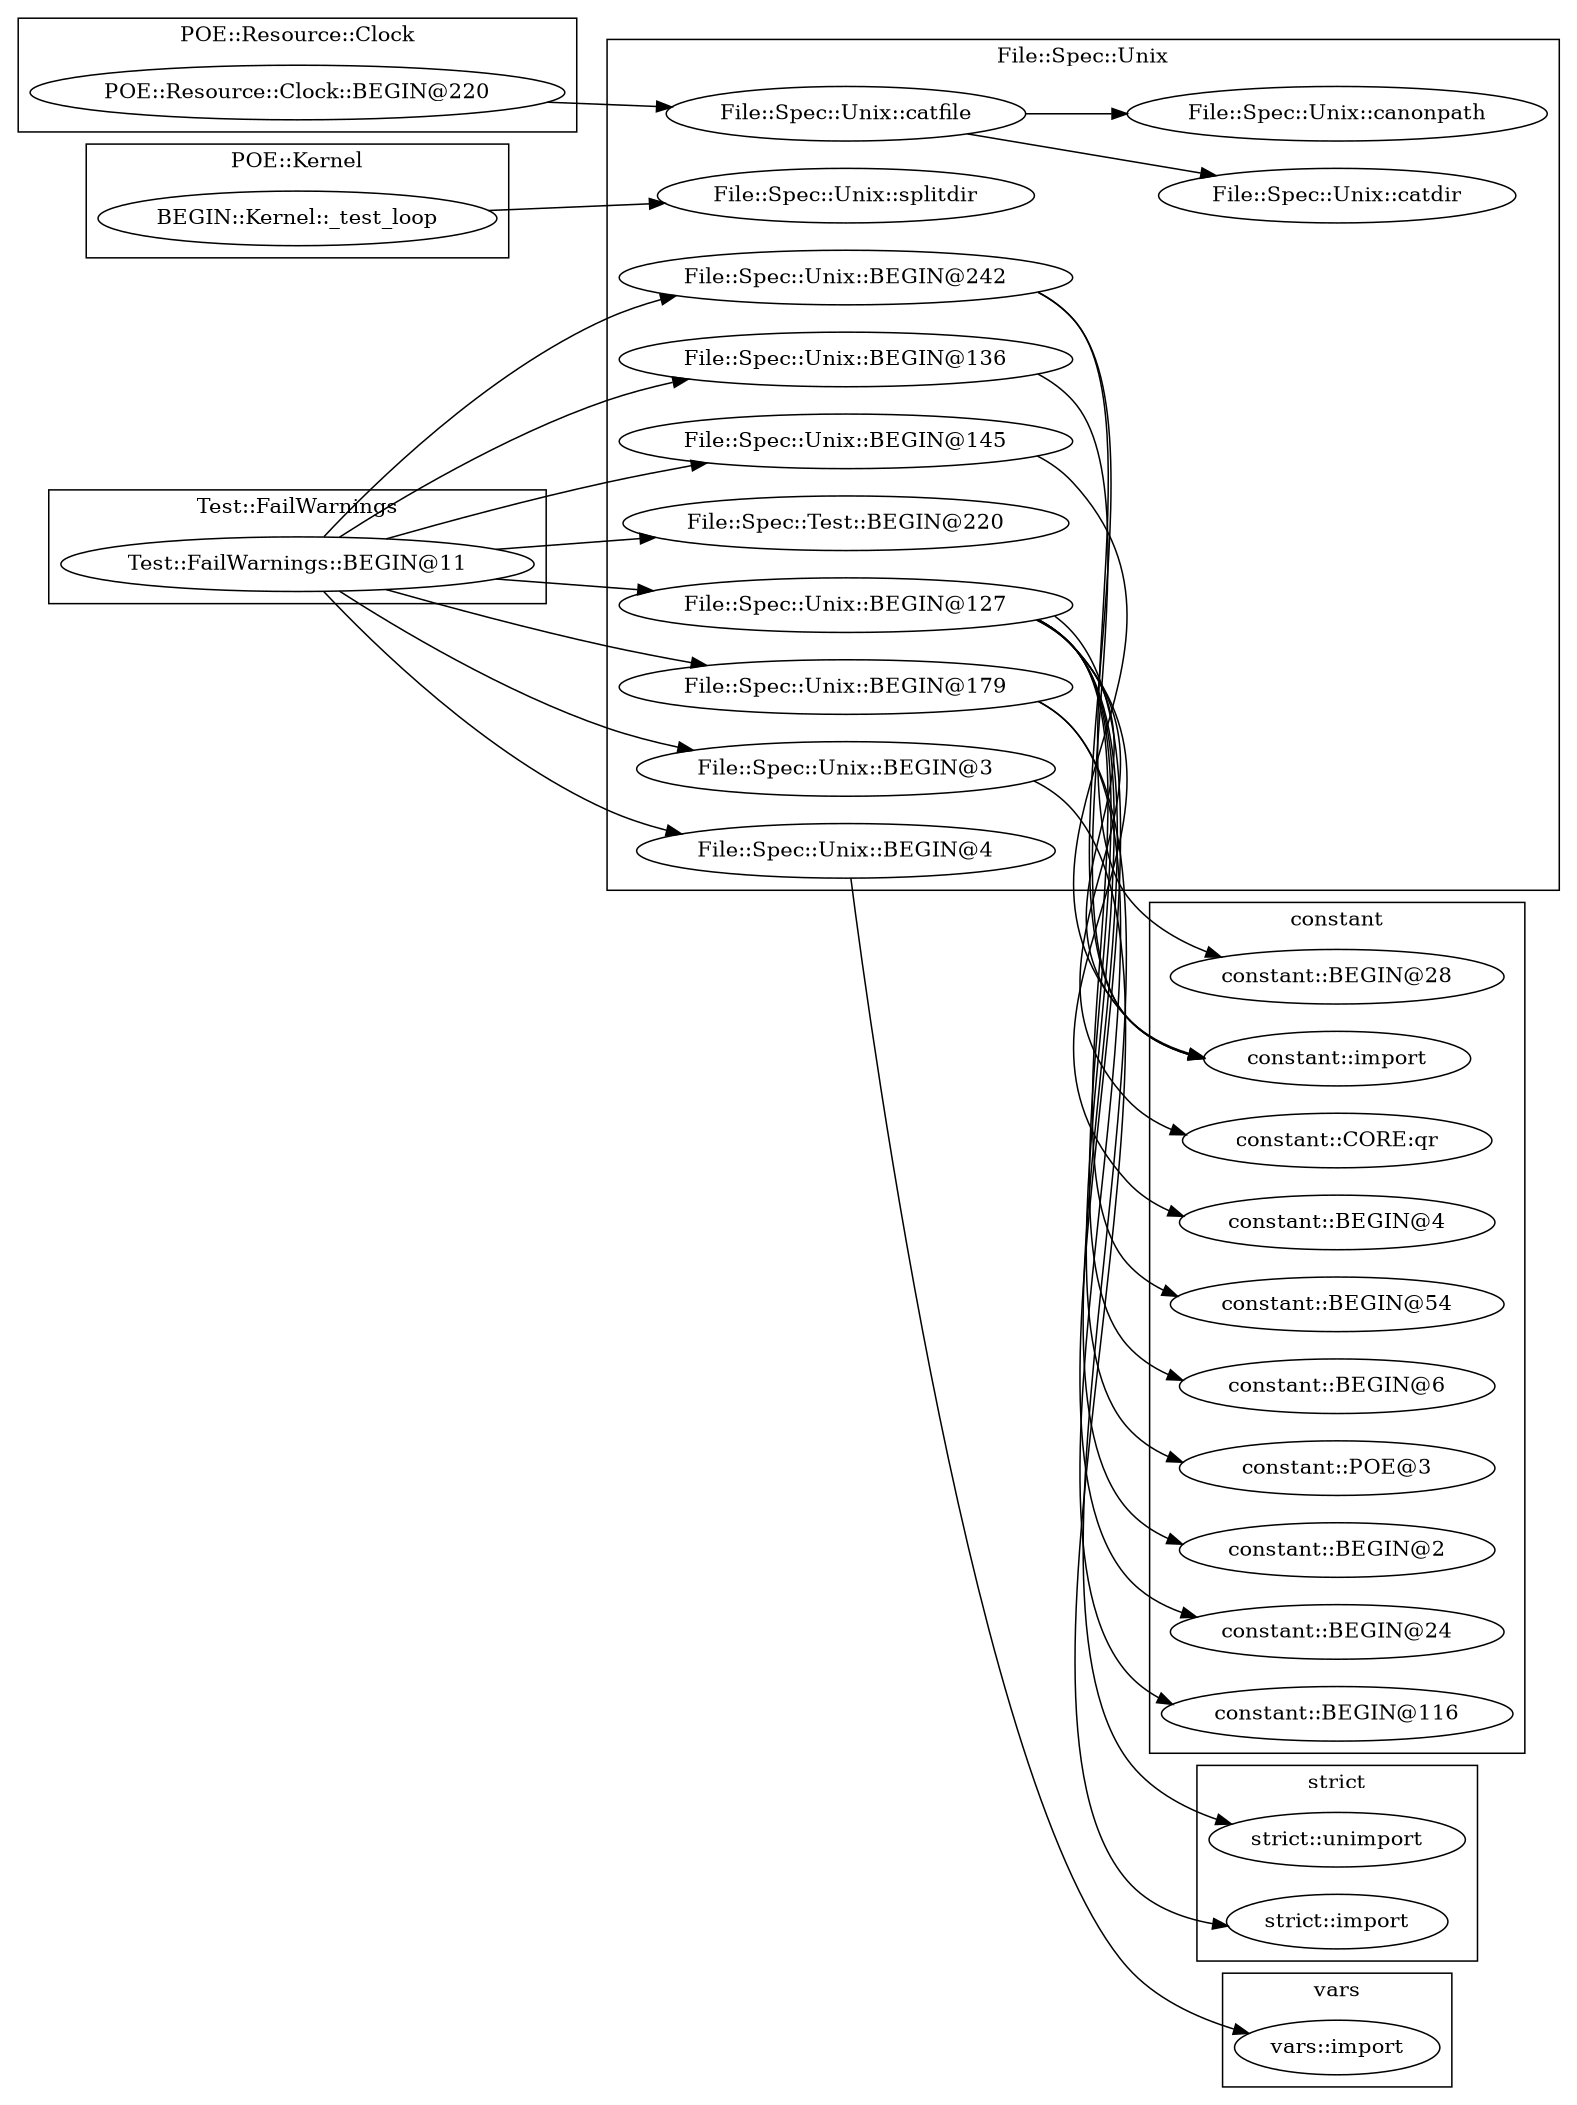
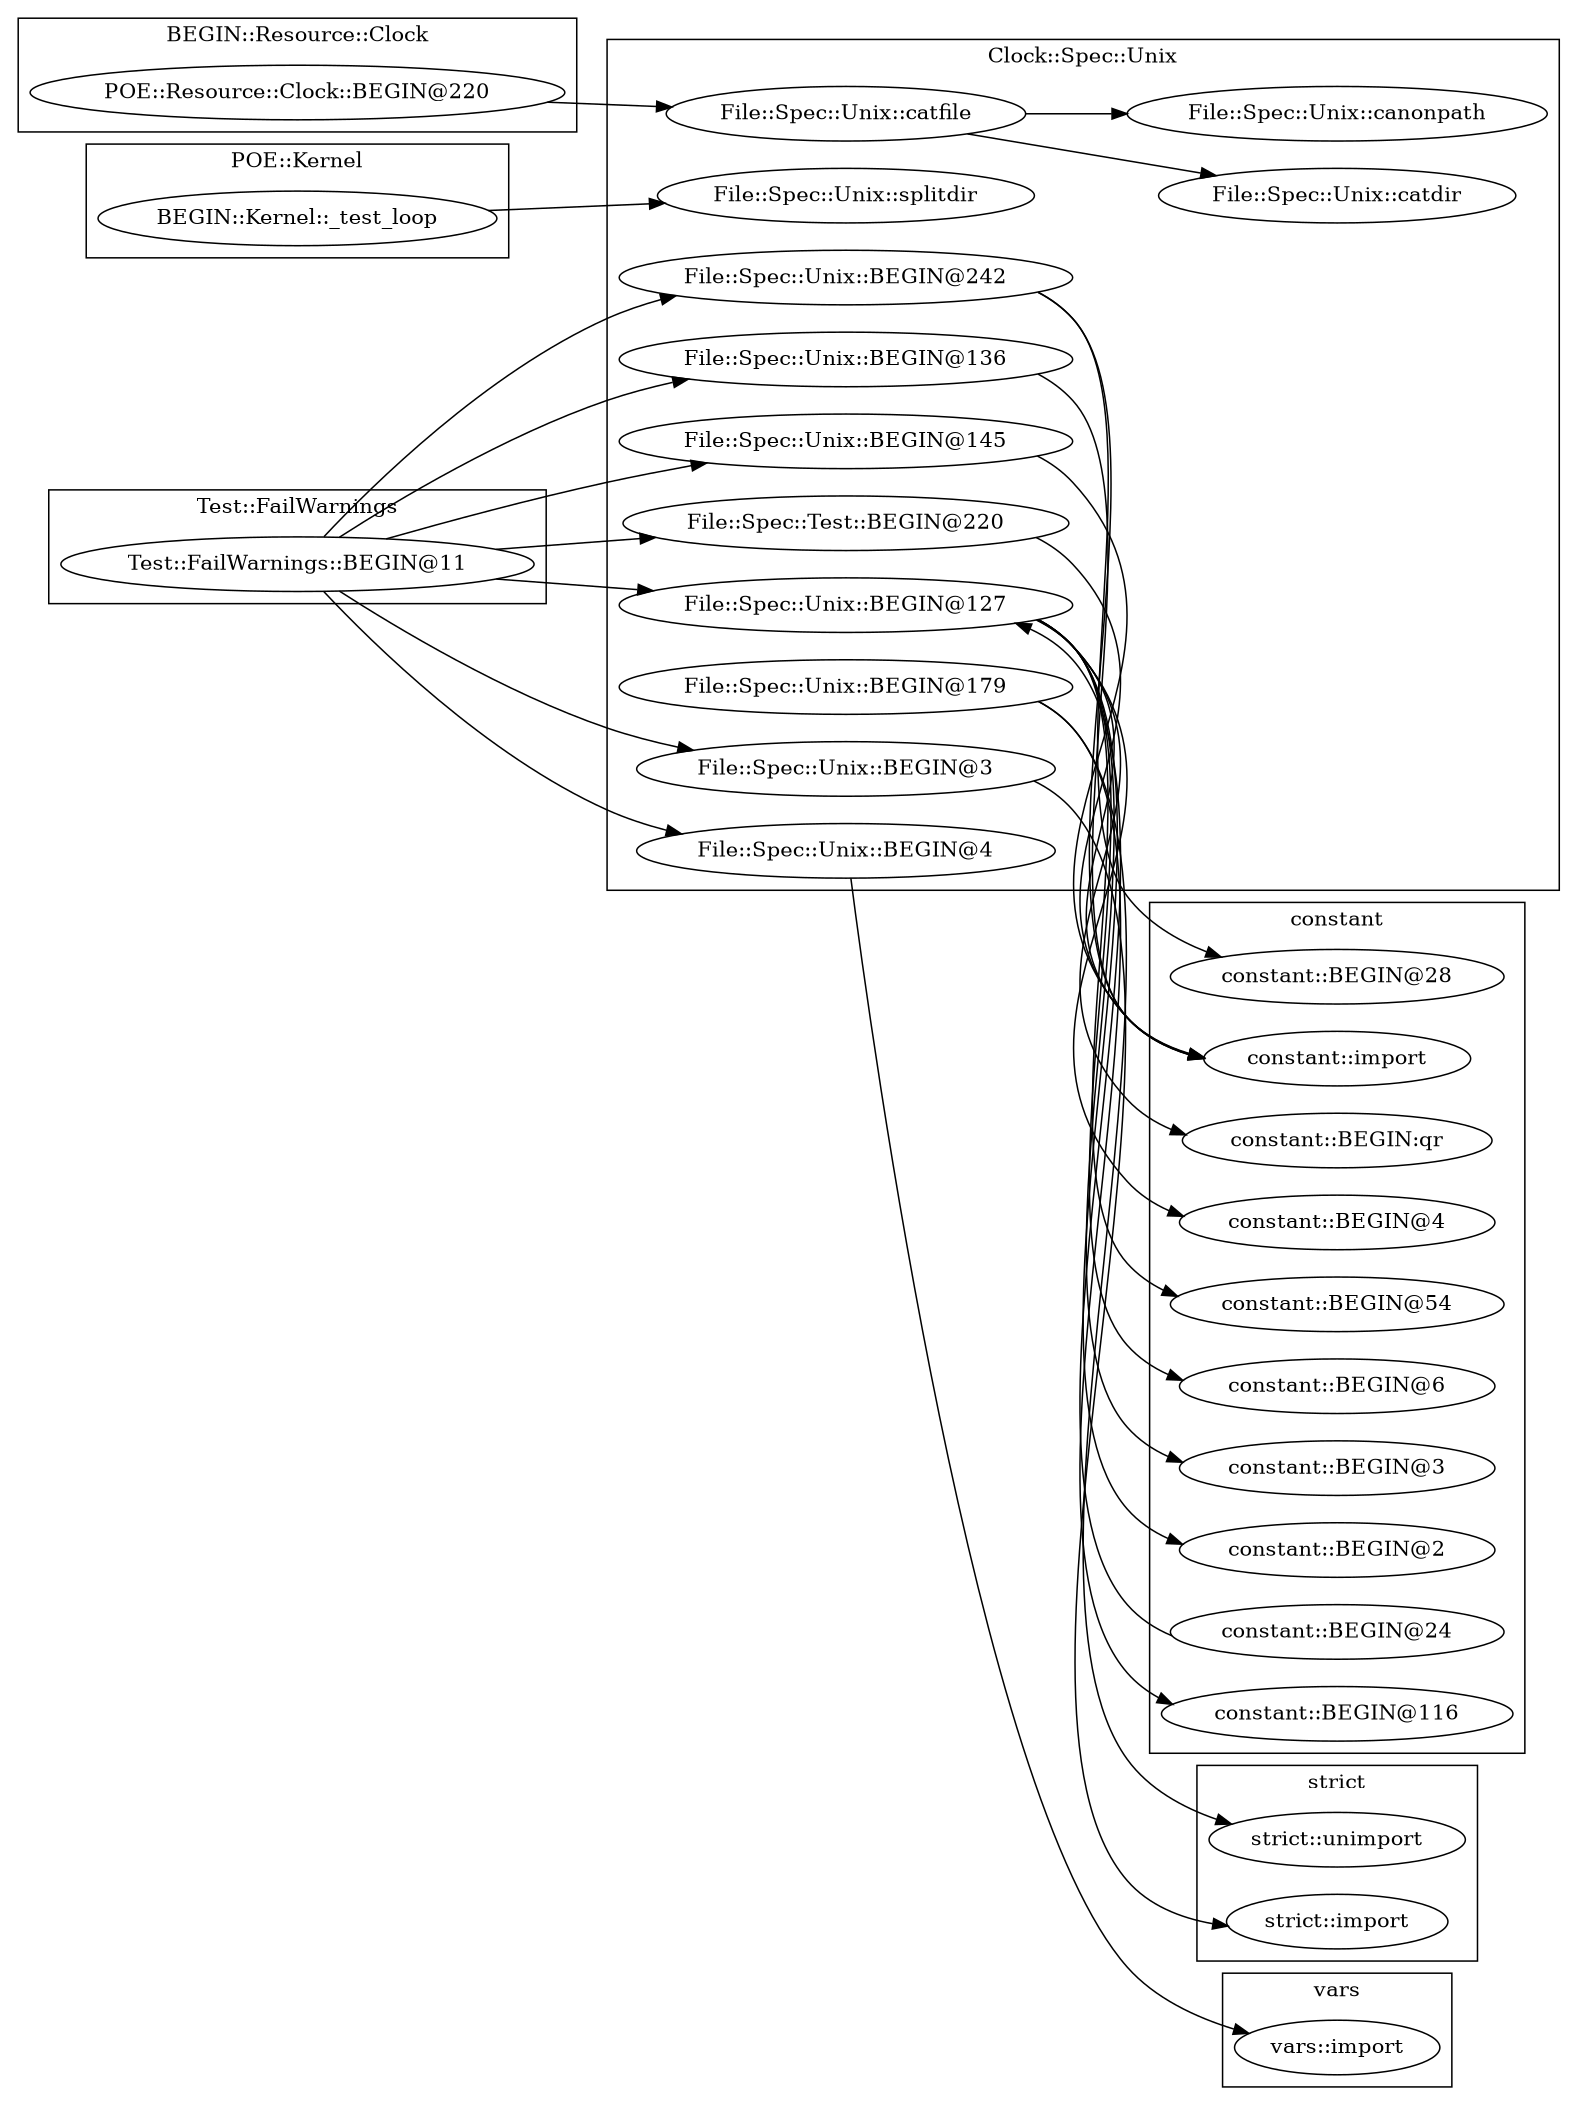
cluster "POE::Resource::Clock": label "POE::Resource::Clock" -> "BEGIN::Resource::Clock"
cluster "File::Spec::Unix": label "File::Spec::Unix" -> "Clock::Spec::Unix"
edge "Test::FailWarnings::BEGIN@11" -> "File::Spec::Unix::BEGIN@179": removed
edge "File::Spec::Test::BEGIN@220" -> "constant::import": added
edge "File::Spec::Unix::BEGIN@127" -> "constant::BEGIN@24": reversed
node "constant::CORE:qr": label "constant::CORE:qr" -> "constant::BEGIN:qr"
node "constant::POE@3": label "constant::POE@3" -> "constant::BEGIN@3"
